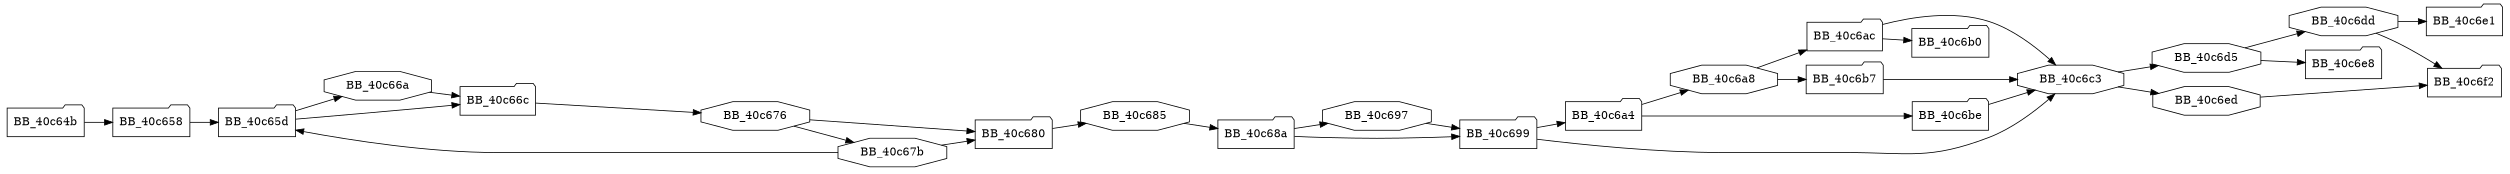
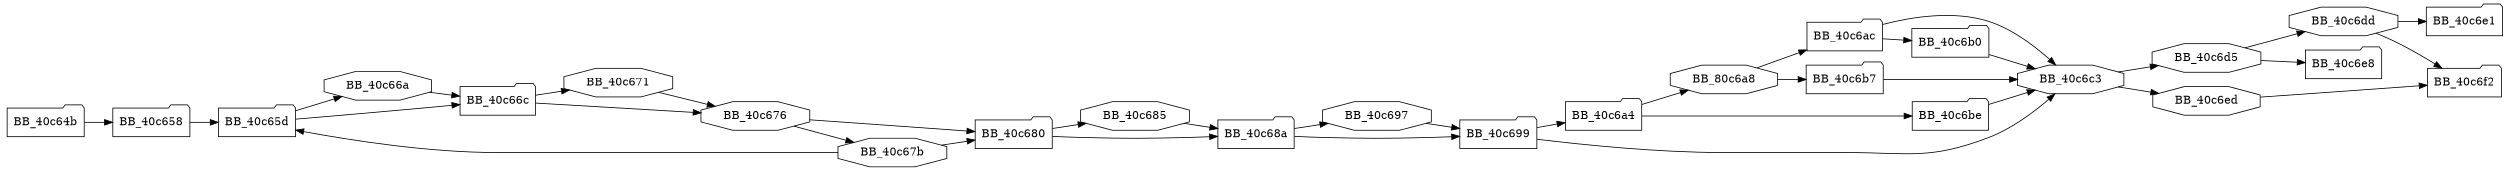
edge "BB_40c6b0" -> "BB_40c6c3": added
node "BB_40c6a8": label "BB_40c6a8" -> "BB_80c6a8"
node "BB_40c671": added
edge "BB_40c680" -> "BB_40c68a": added
